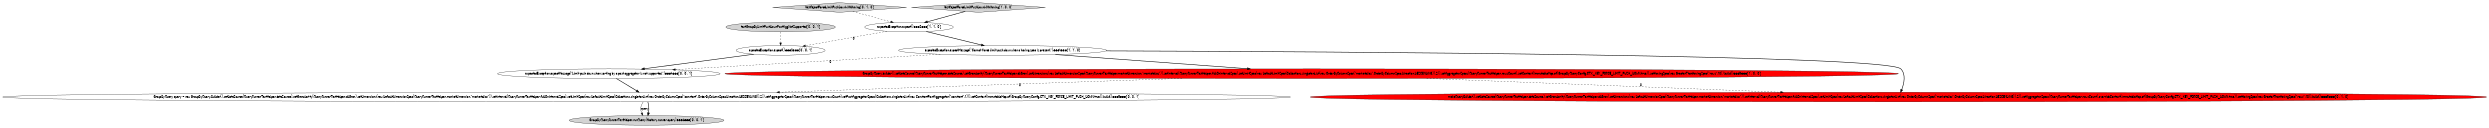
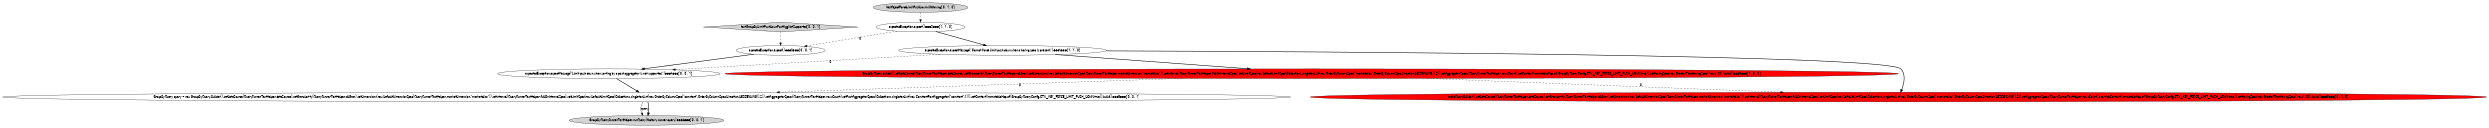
node "testRejectForceLimitPushDownWithHaving['0', '1', '0']": shape diamond -> ellipse
node "testRejectForceLimitPushDownWithHaving['1', '0', '0']": removed
node "testGroupByLimitPushDownPostAggNotSupported['0', '0', '1']": shape ellipse -> diamond
